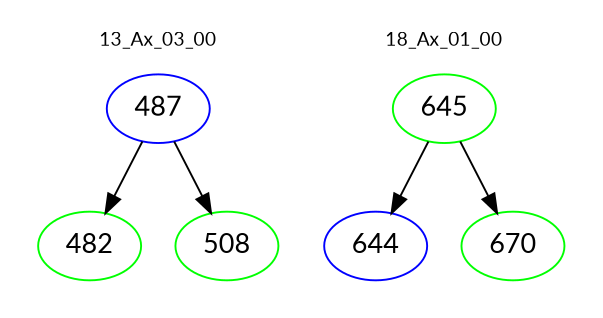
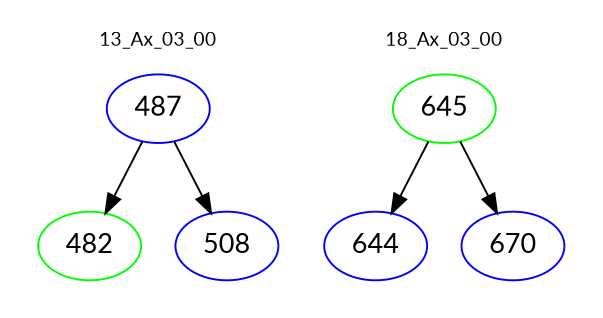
cluster "18_Ax_01_00": label "18_Ax_01_00" -> "18_Ax_03_00"
node "508": color green -> blue
node "670": color green -> blue
